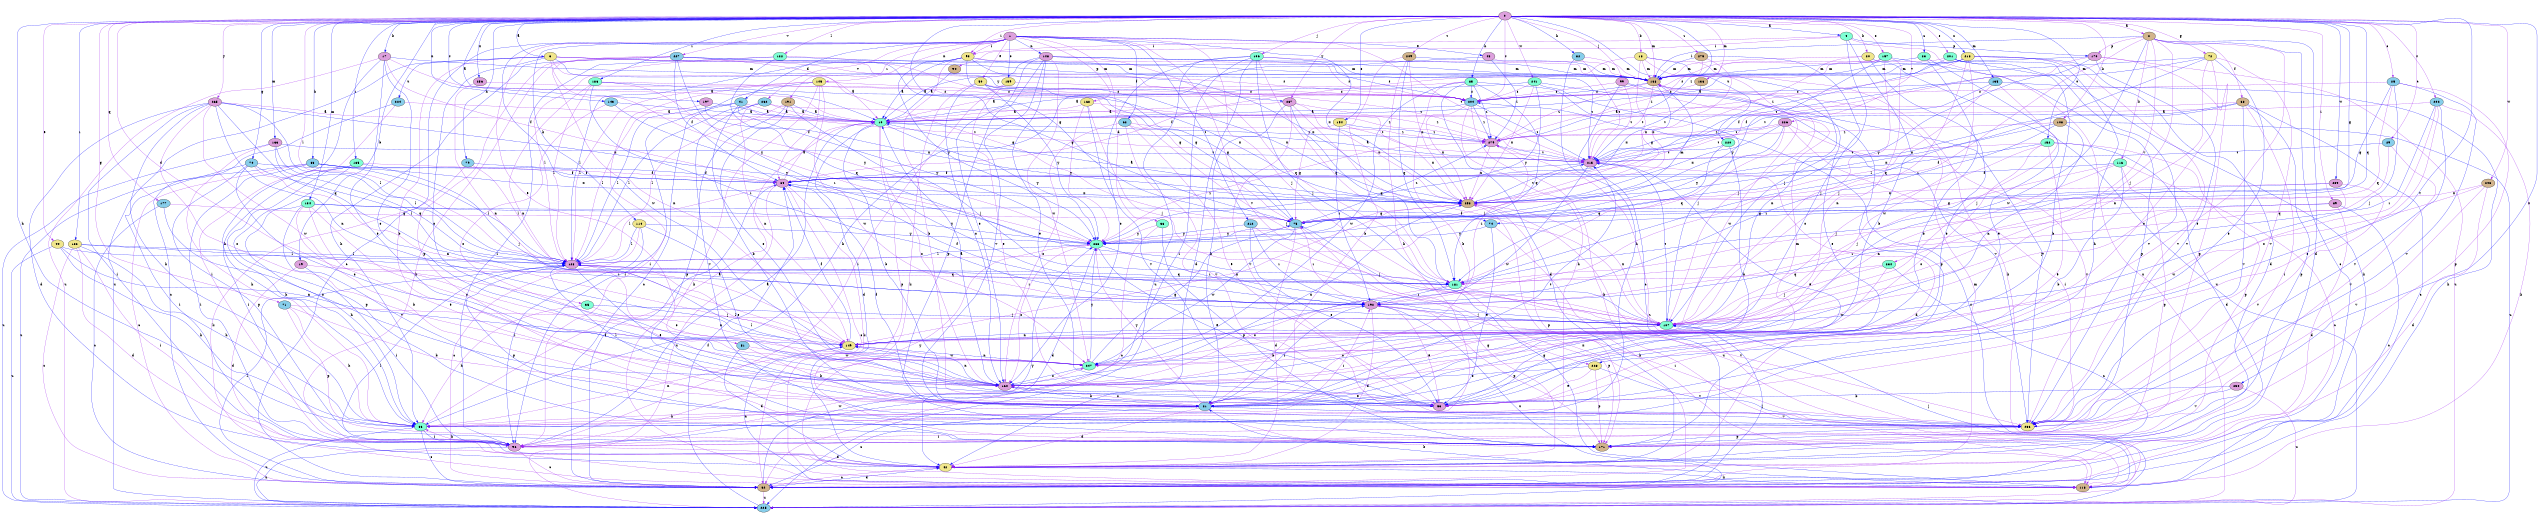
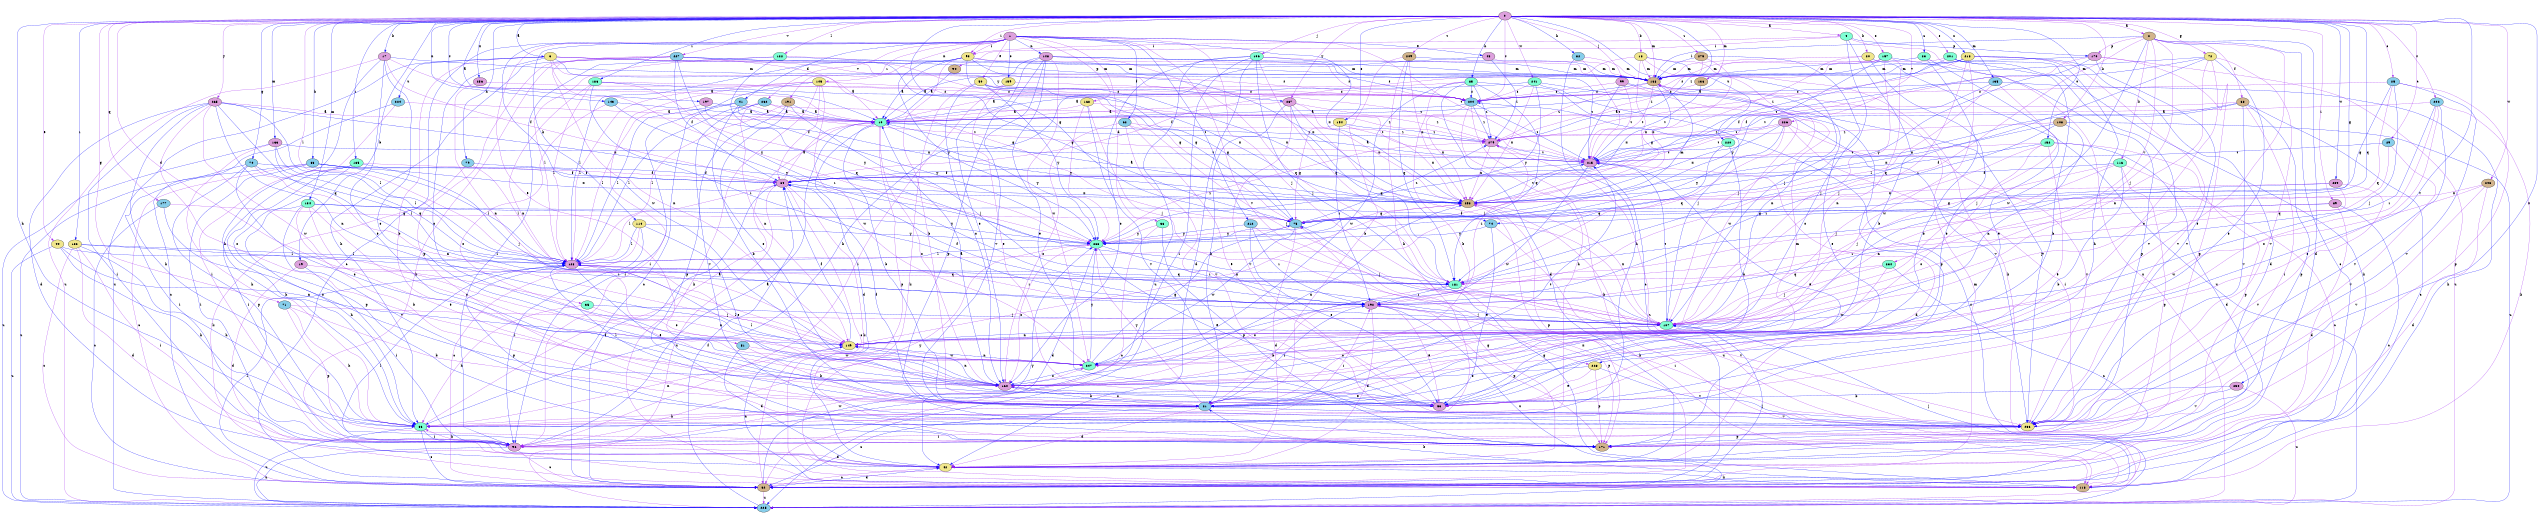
edge "0" -> "4": color blue -> purple
edge "75" -> "192": removed, label "r"
